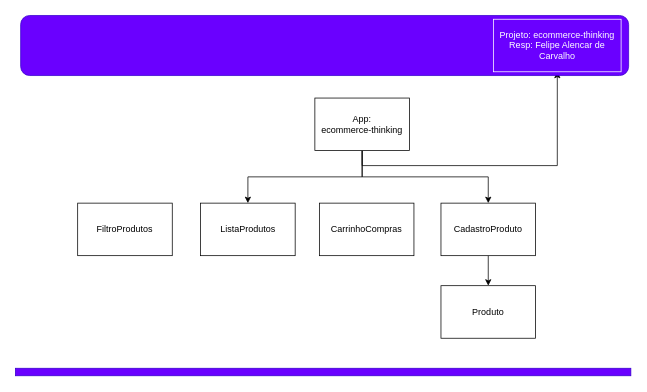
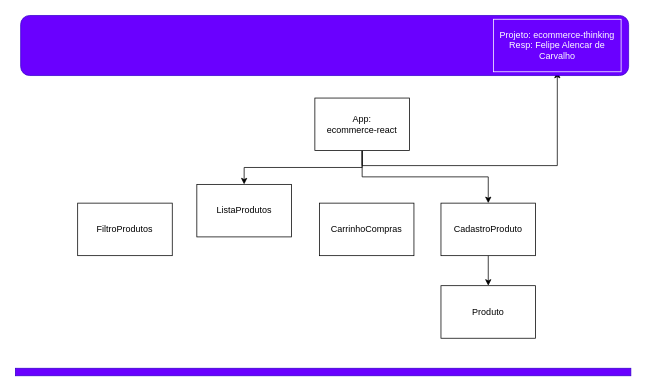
node "App: ecommerce-thinking": label "App: ecommerce-thinking" -> "App: ecommerce-react"
node "ListaProdutos": moved (248, 229) -> (244, 210)
